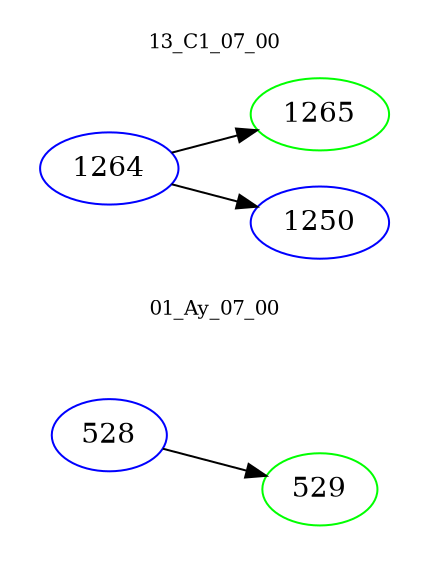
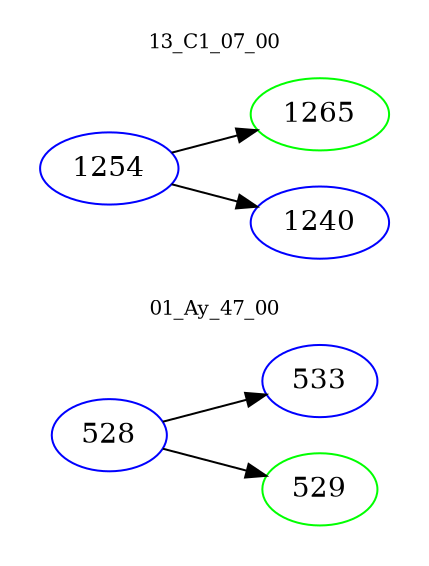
node "1264": label "1264" -> "1254"
node "1250": label "1250" -> "1240"
cluster "01_Ay_07_00": label "01_Ay_07_00" -> "01_Ay_47_00"
node "533": added
